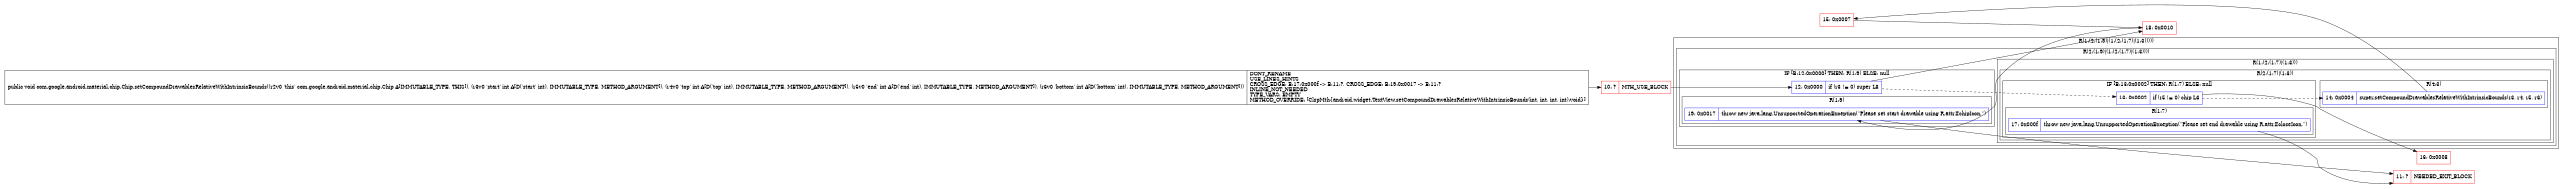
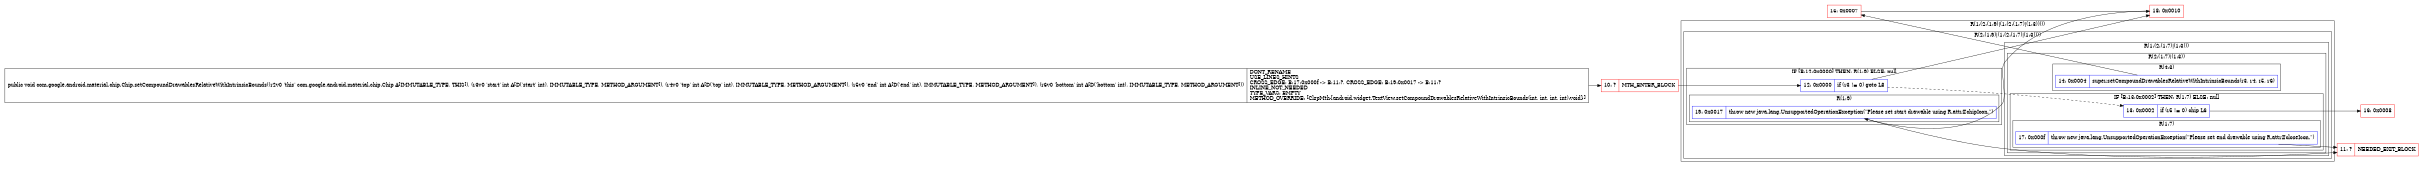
node "10: ?": text "MTH_USE_BLOCK" -> "MTH_ENTER_BLOCK"
node "12: 0x0000": text "if (r3 != 0) super L8" -> "if (r3 != 0) goto L8"
edge "13: 0x0002" -> "14: 0x0004": removed
